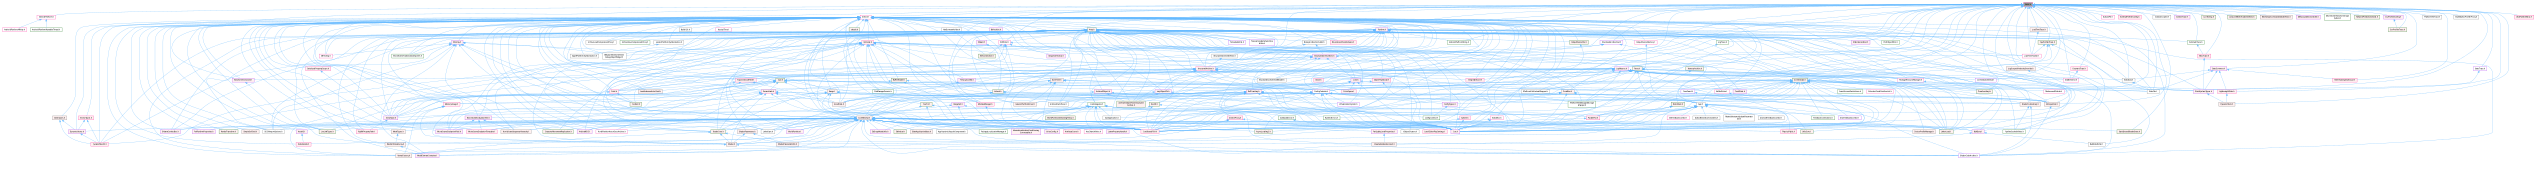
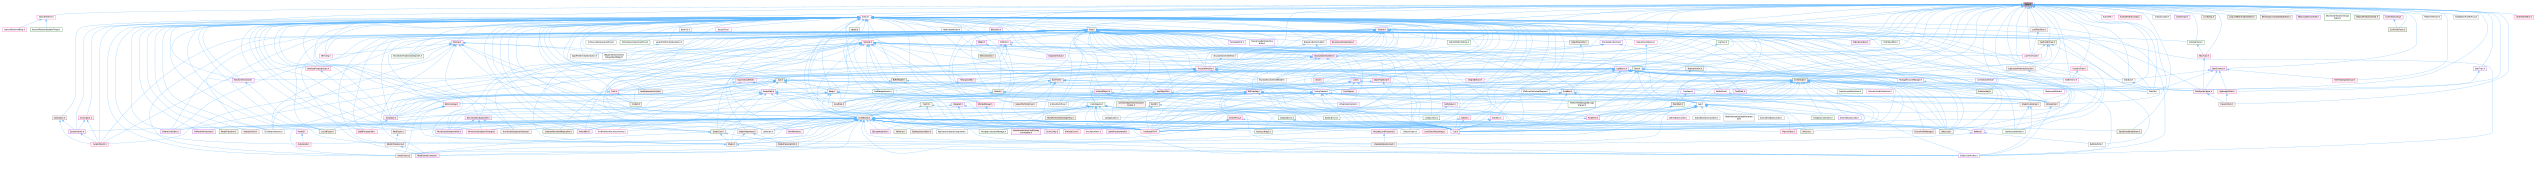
edge "Core.h" -> "TimeGuard.h": now "MemStack.h" -> "TimeGuard.h"
